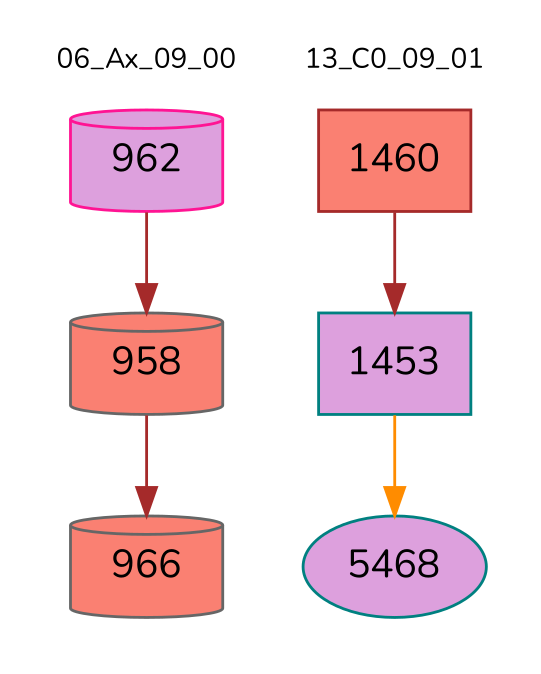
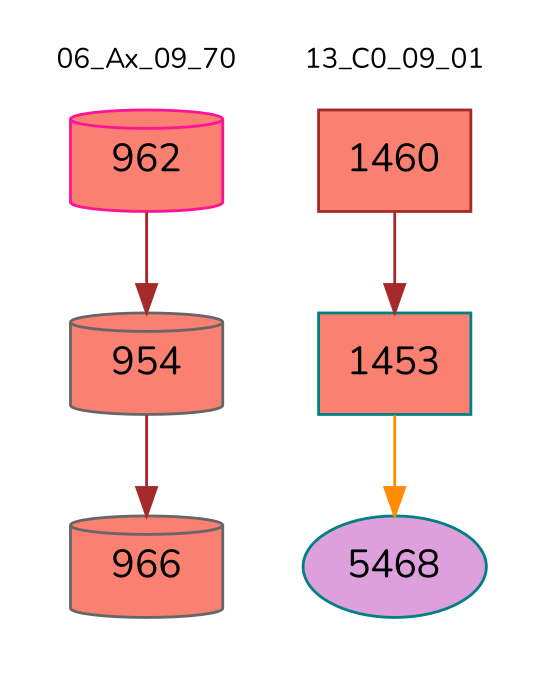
cluster "06_Ax_09_00": label "06_Ax_09_00" -> "06_Ax_09_70"
node "962": fillcolor plum -> salmon
node "958": label "958" -> "954"
node "1453": fillcolor plum -> salmon
